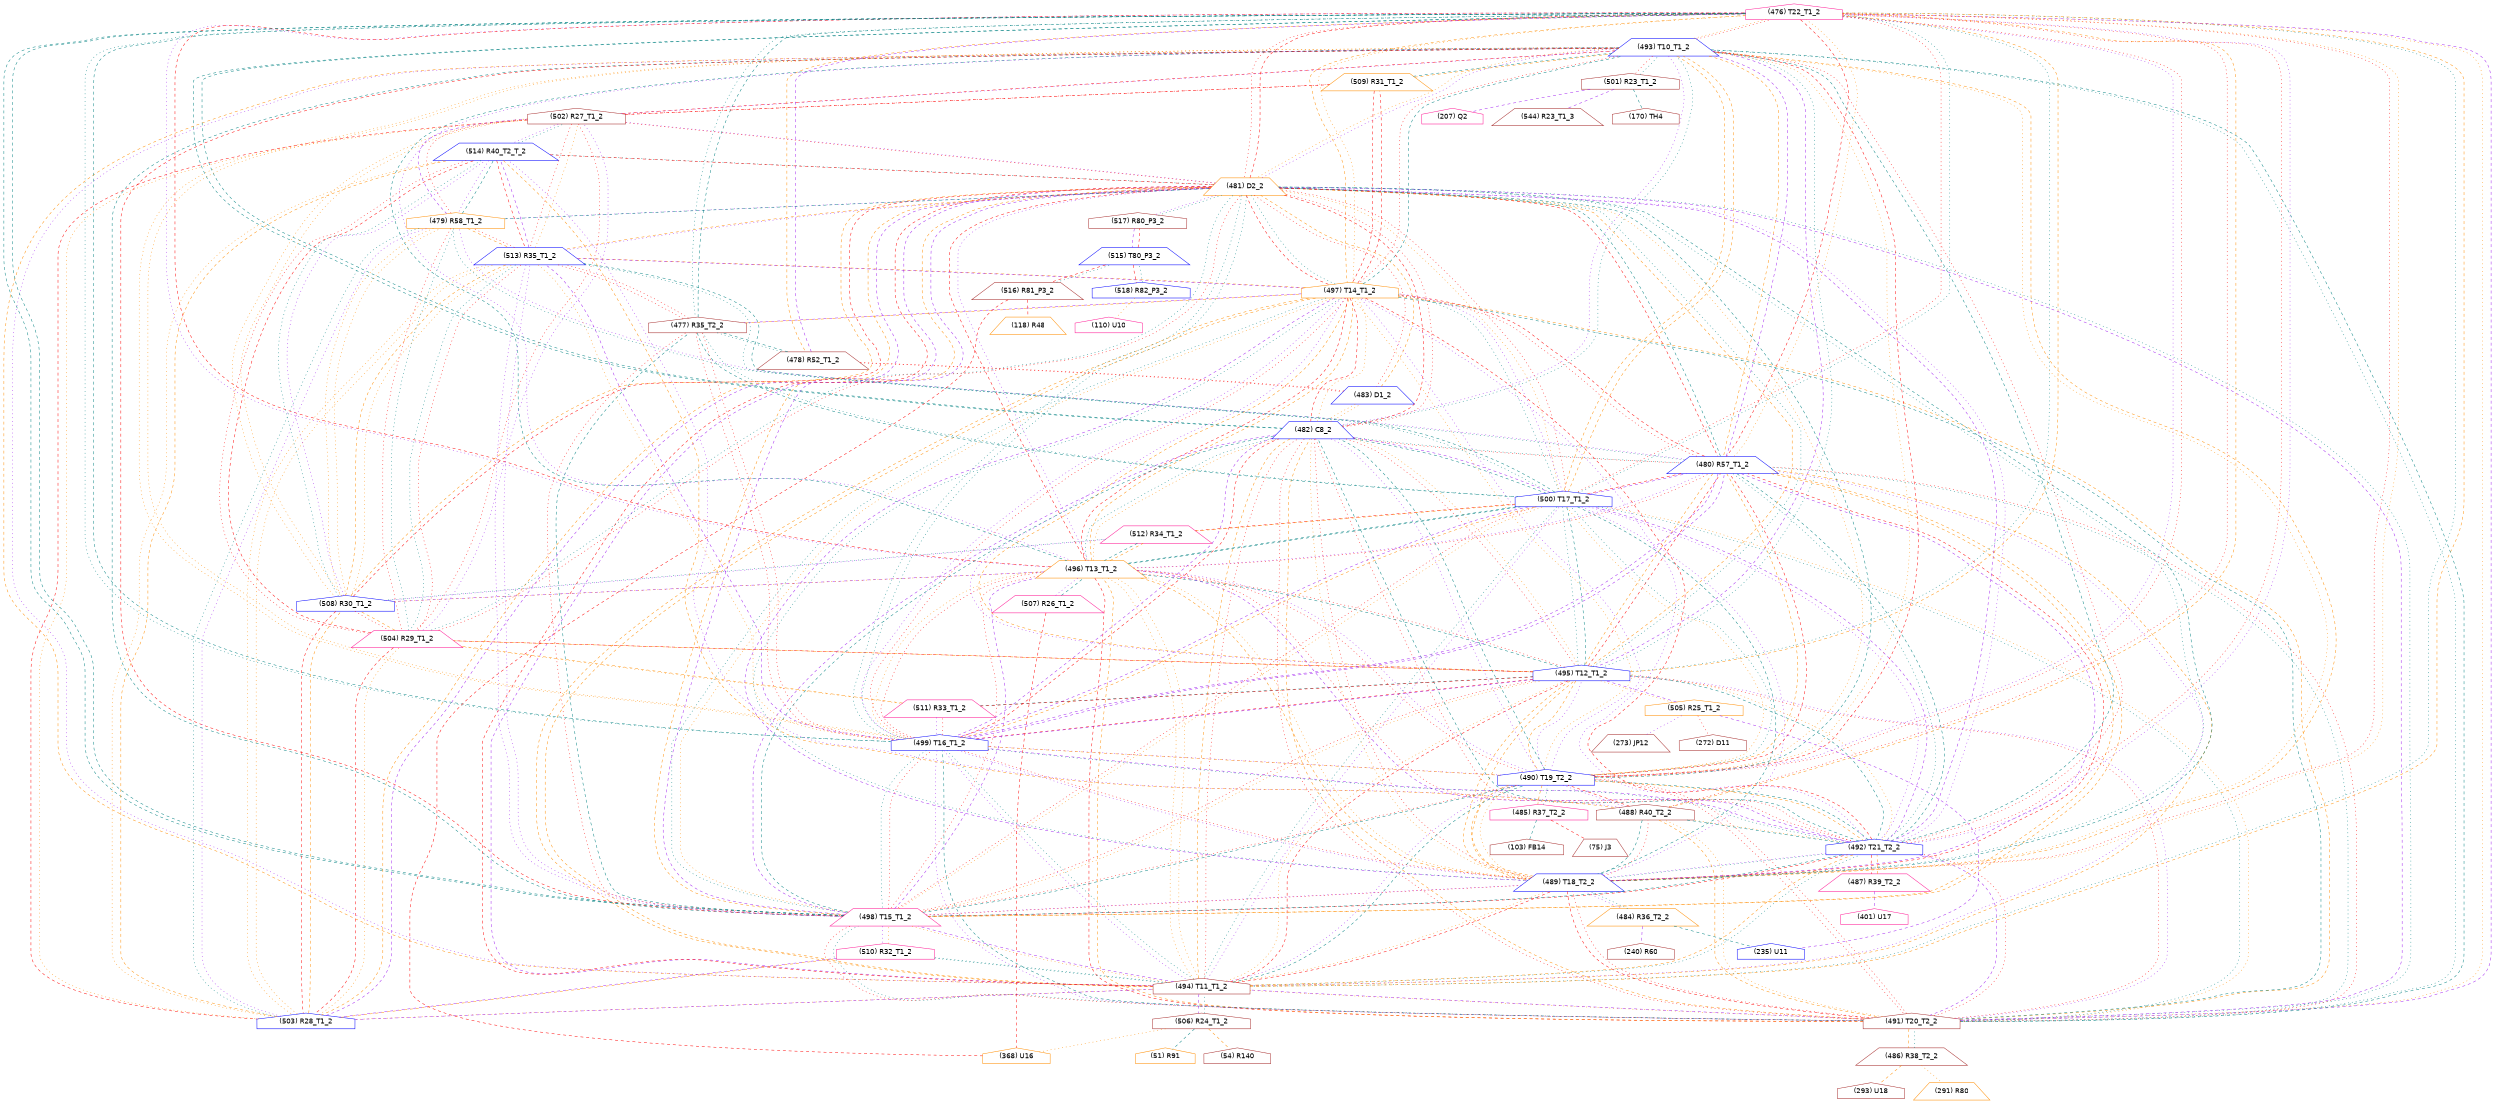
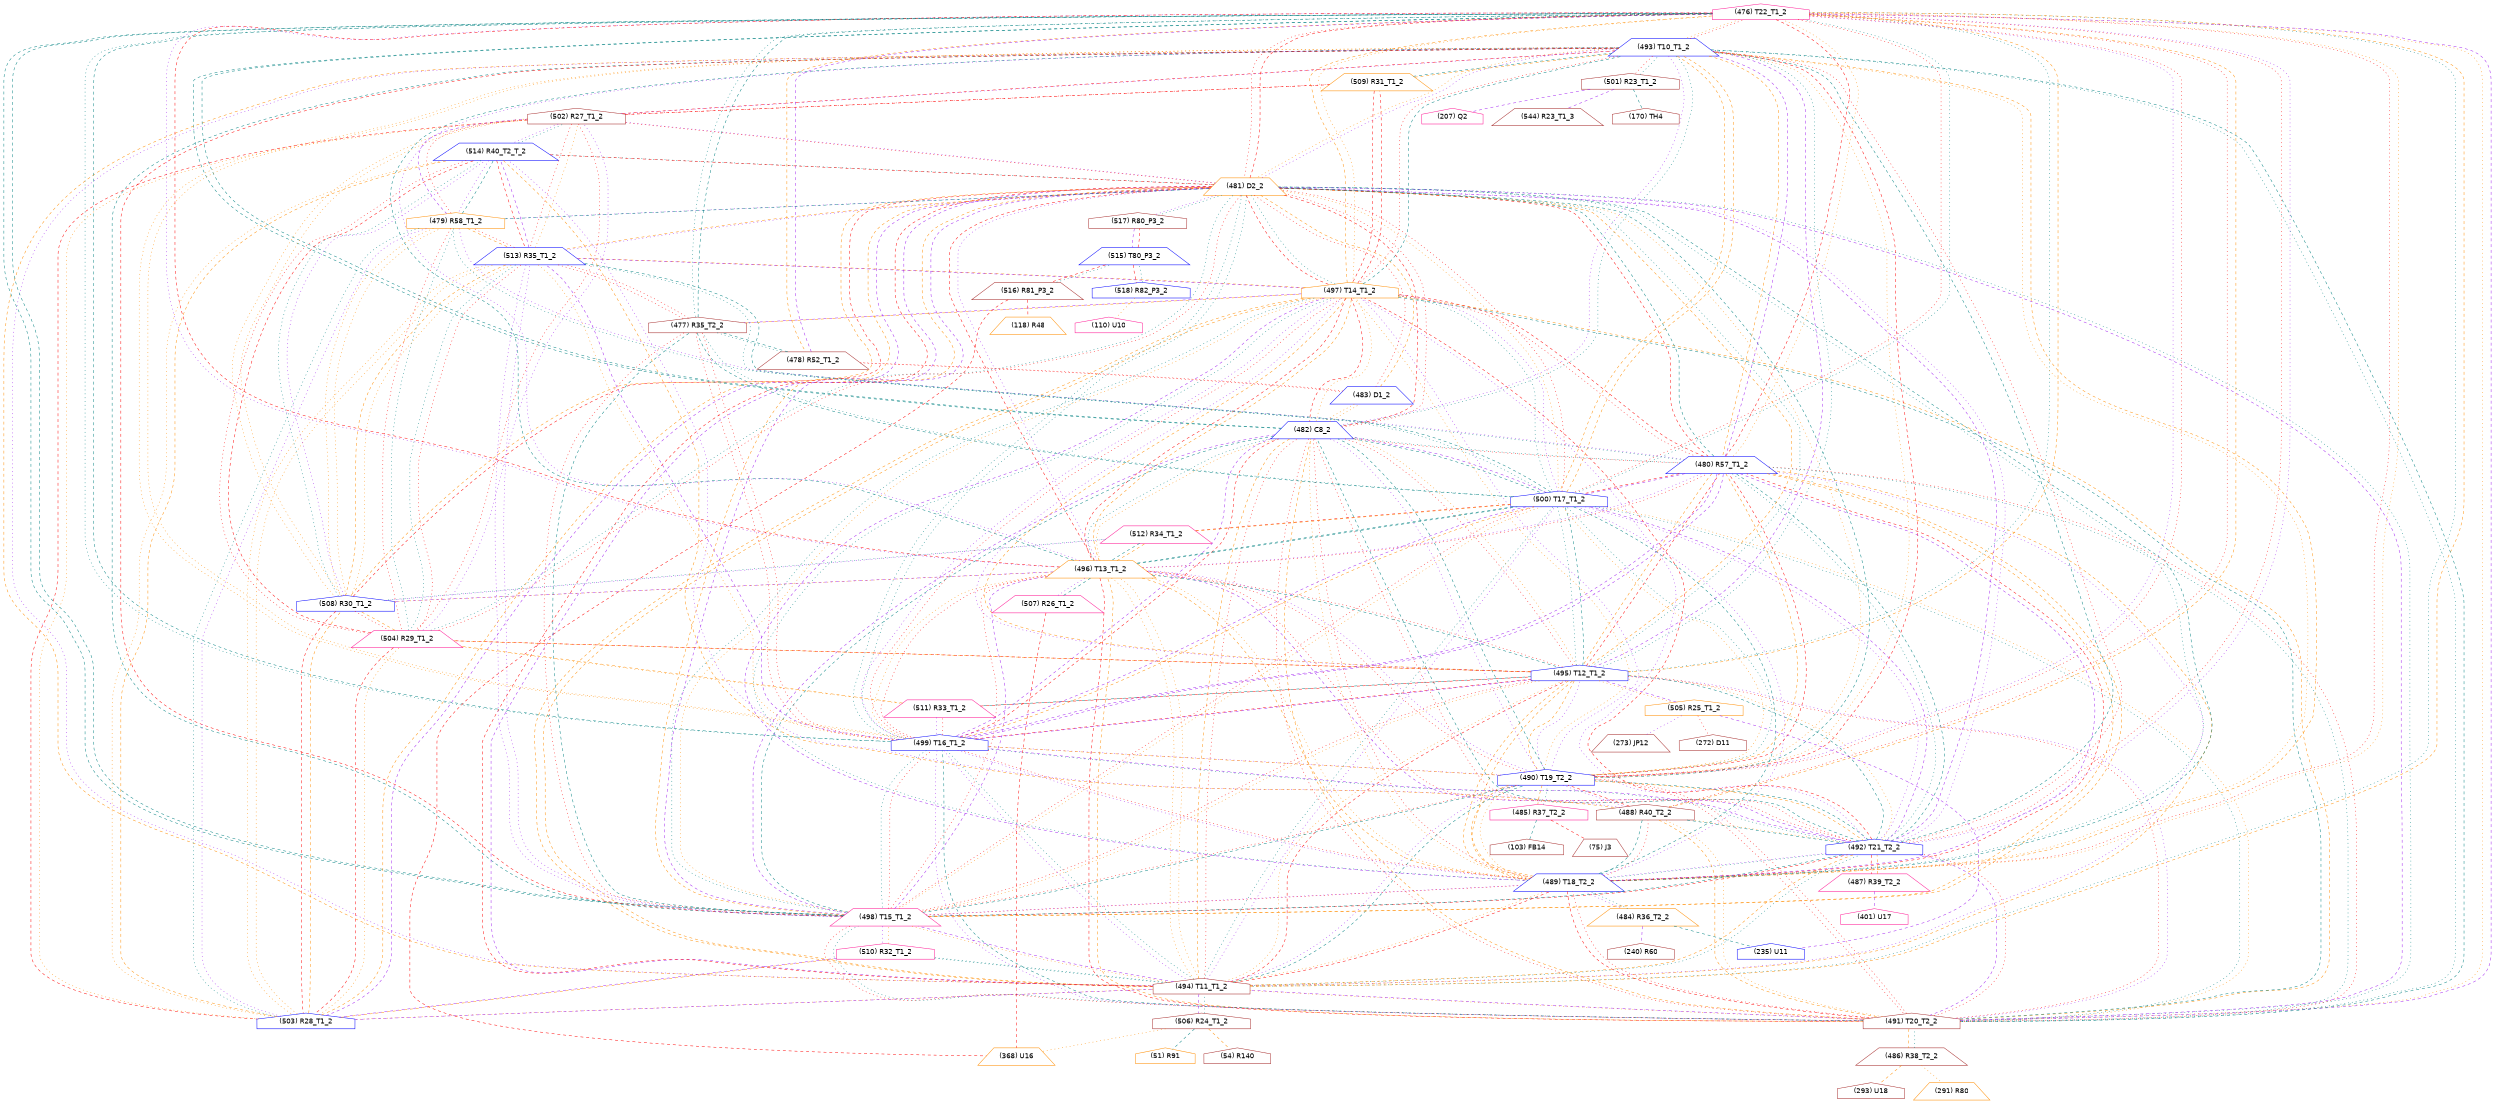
node "(368) U16": shape house -> trapezium
